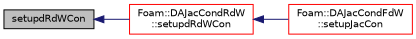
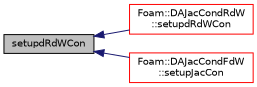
edge "Foam::DAJacCondFdW ::setupJacCon" -> "Foam::DAJacCondRdW ::setupdRdWCon": now "Foam::DAJacCondFdW ::setupJacCon" -> "setupdRdWCon"
